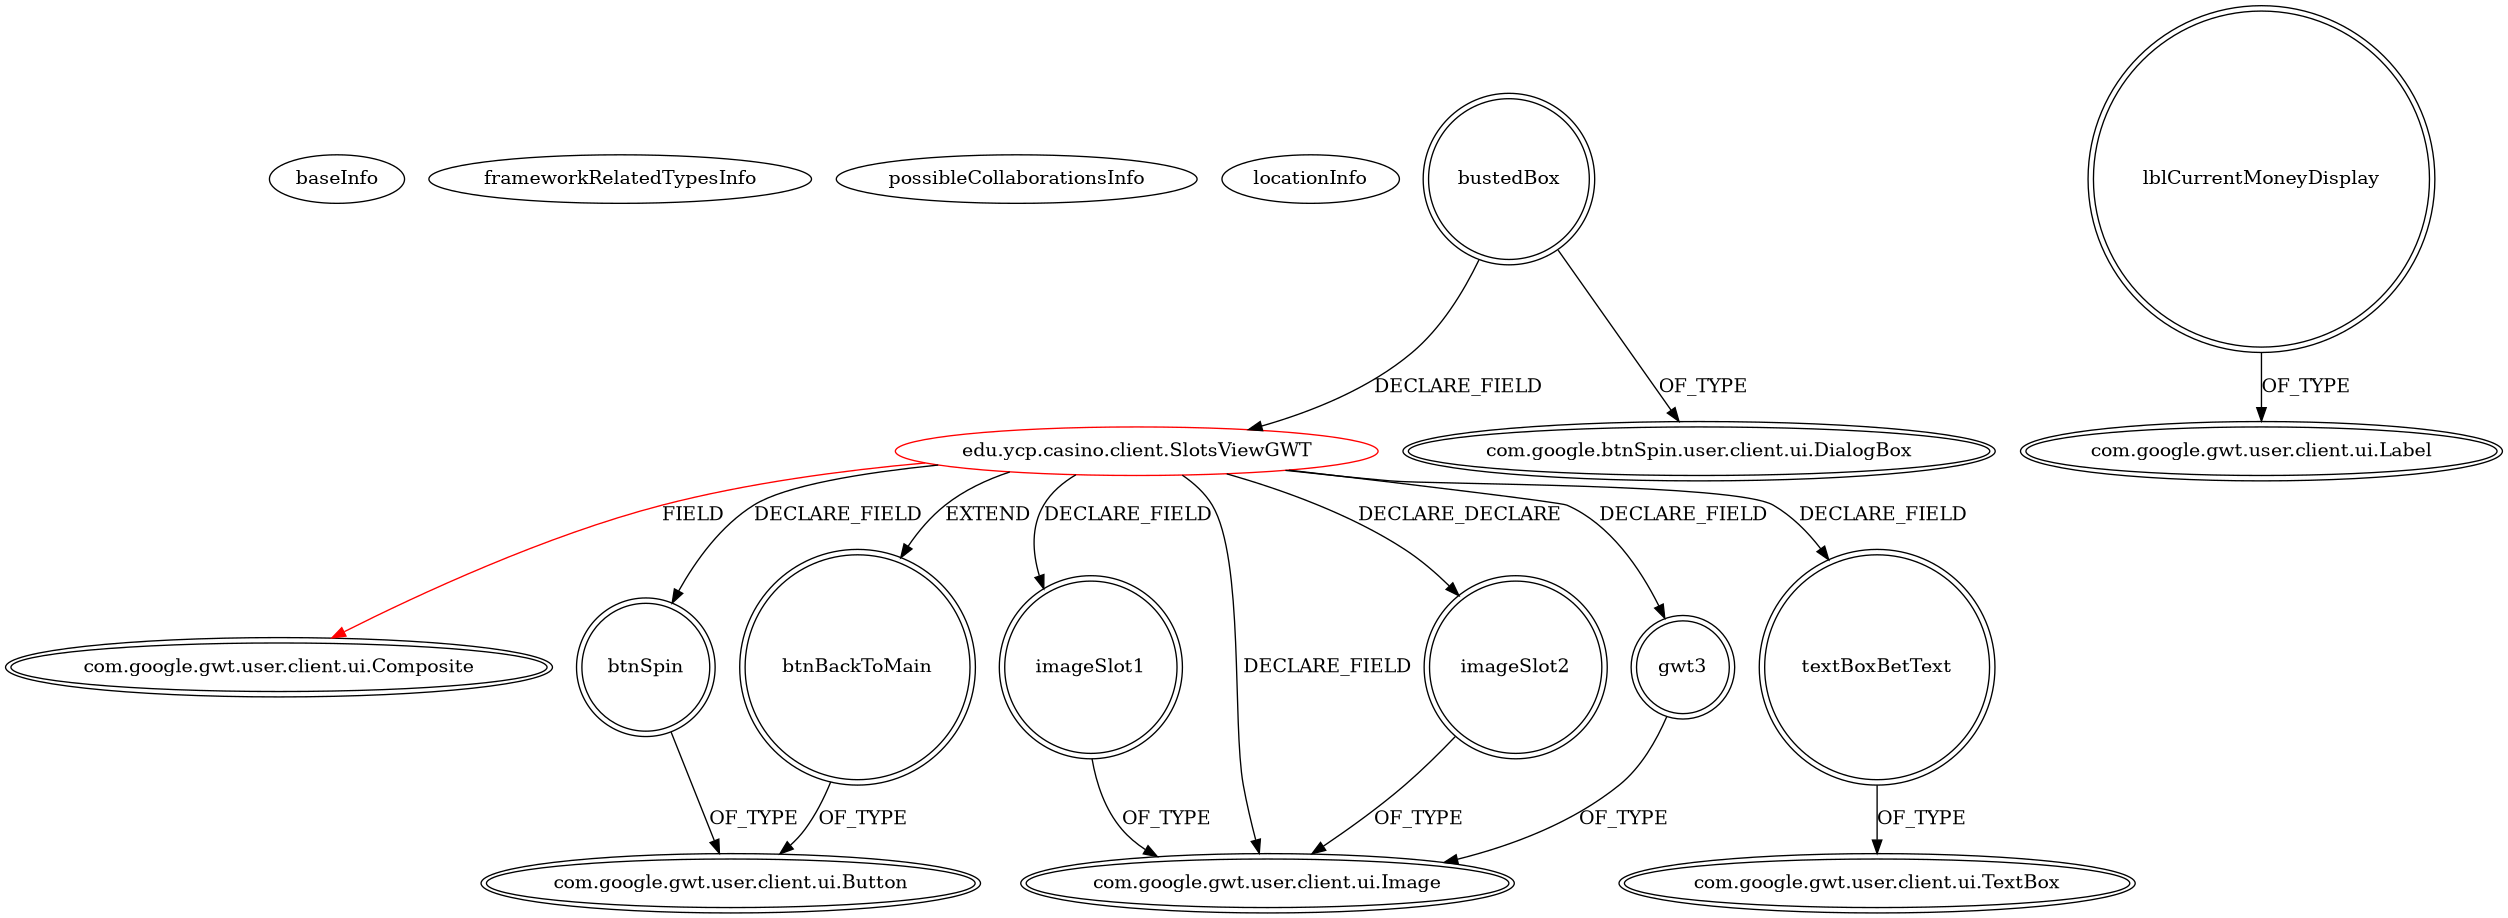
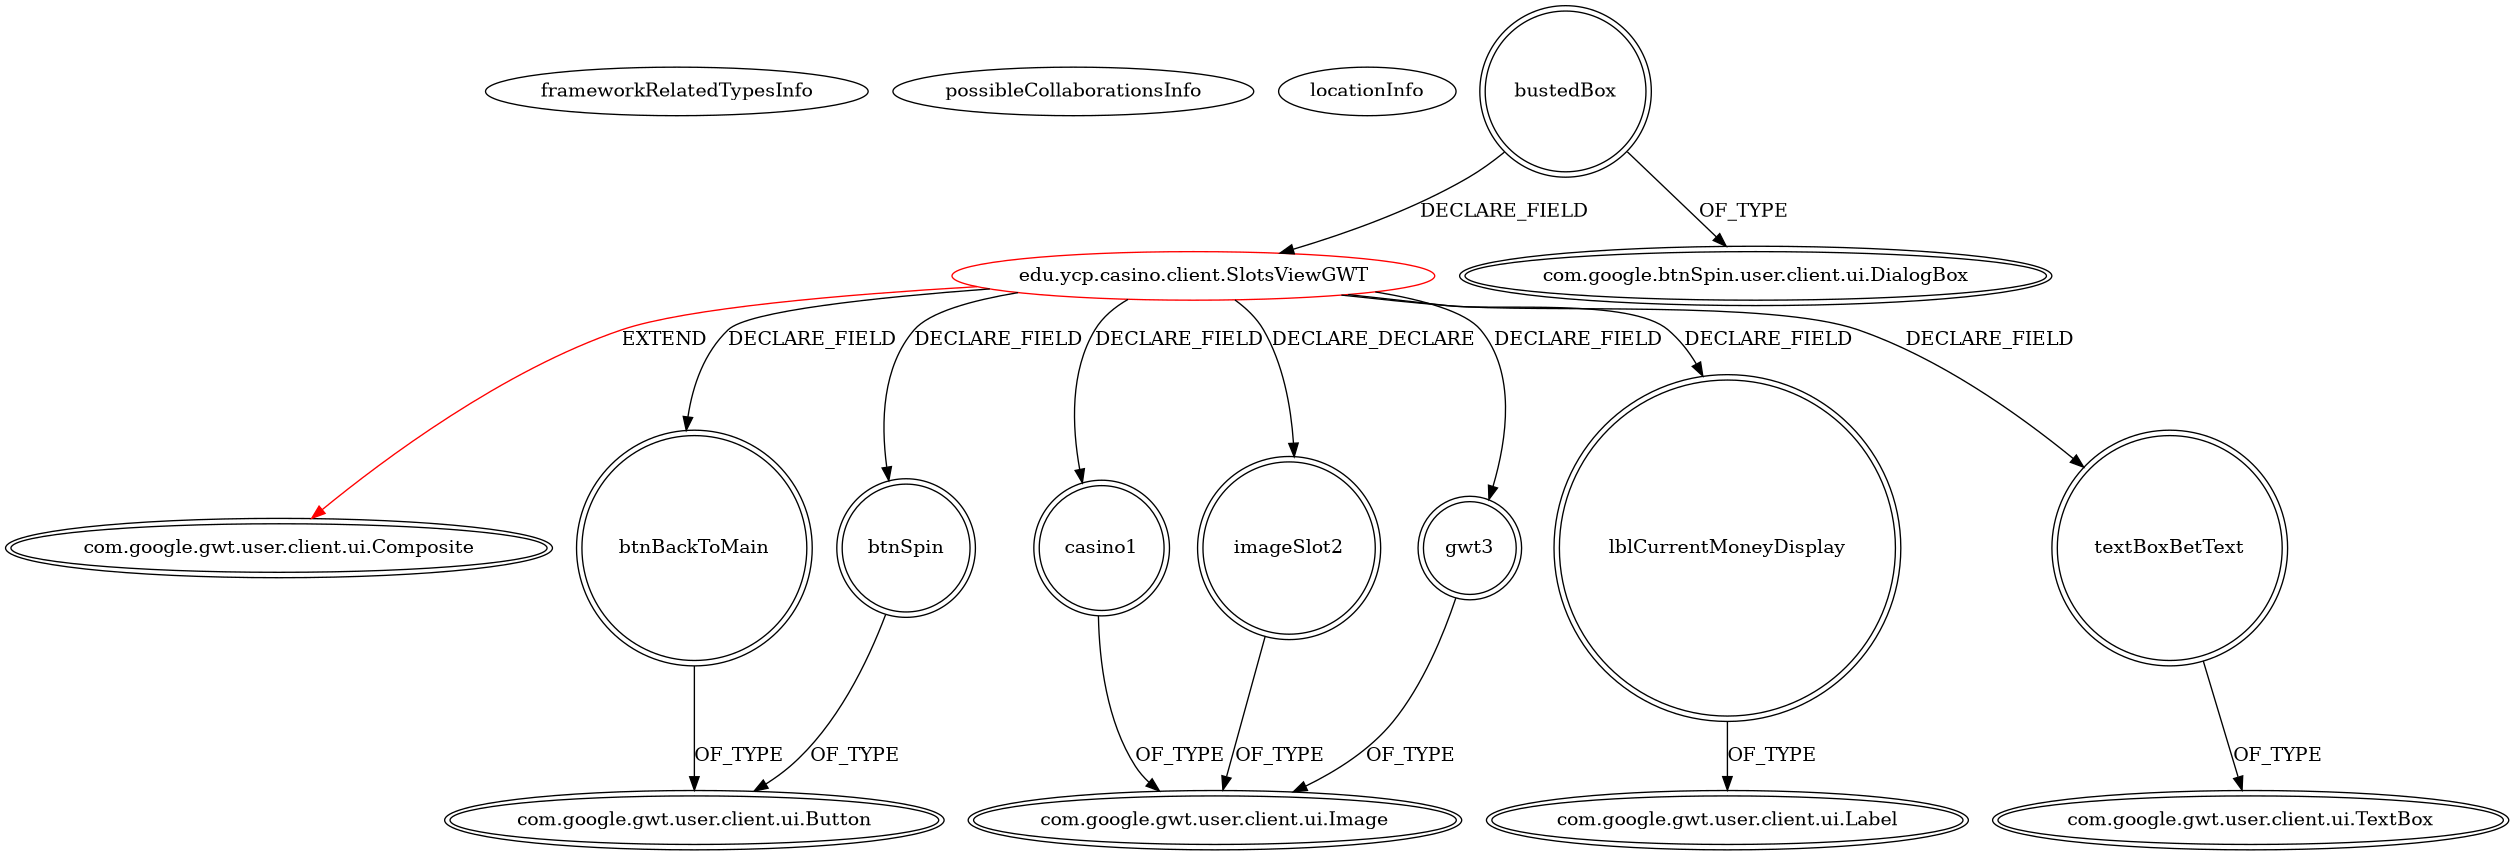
node "baseInfo": removed
edge "edu.ycp.casino.client.SlotsViewGWT" -> "com.google.gwt.user.client.ui.Composite": label "FIELD" -> "EXTEND"
edge "edu.ycp.casino.client.SlotsViewGWT" -> "btnBackToMain": label "EXTEND" -> "DECLARE_FIELD"
edge "edu.ycp.casino.client.SlotsViewGWT" -> "com.google.gwt.user.client.ui.Image": now "edu.ycp.casino.client.SlotsViewGWT" -> "lblCurrentMoneyDisplay"
node "imageSlot1": label "imageSlot1" -> "casino1"
